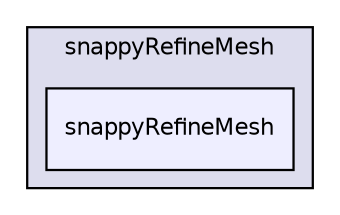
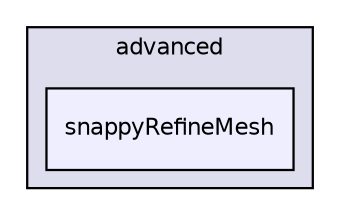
cluster "snappyRefineMesh": label "snappyRefineMesh" -> "advanced"
